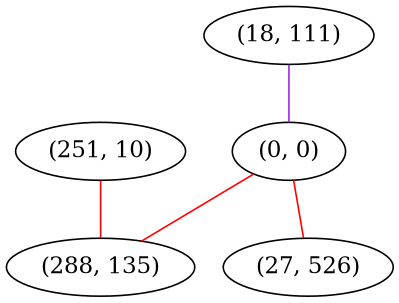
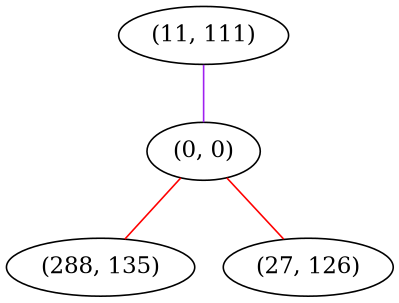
node "(18, 111)": label "(18, 111)" -> "(11, 111)"
node "(251, 10)": removed
node "(27, 526)": label "(27, 526)" -> "(27, 126)"
